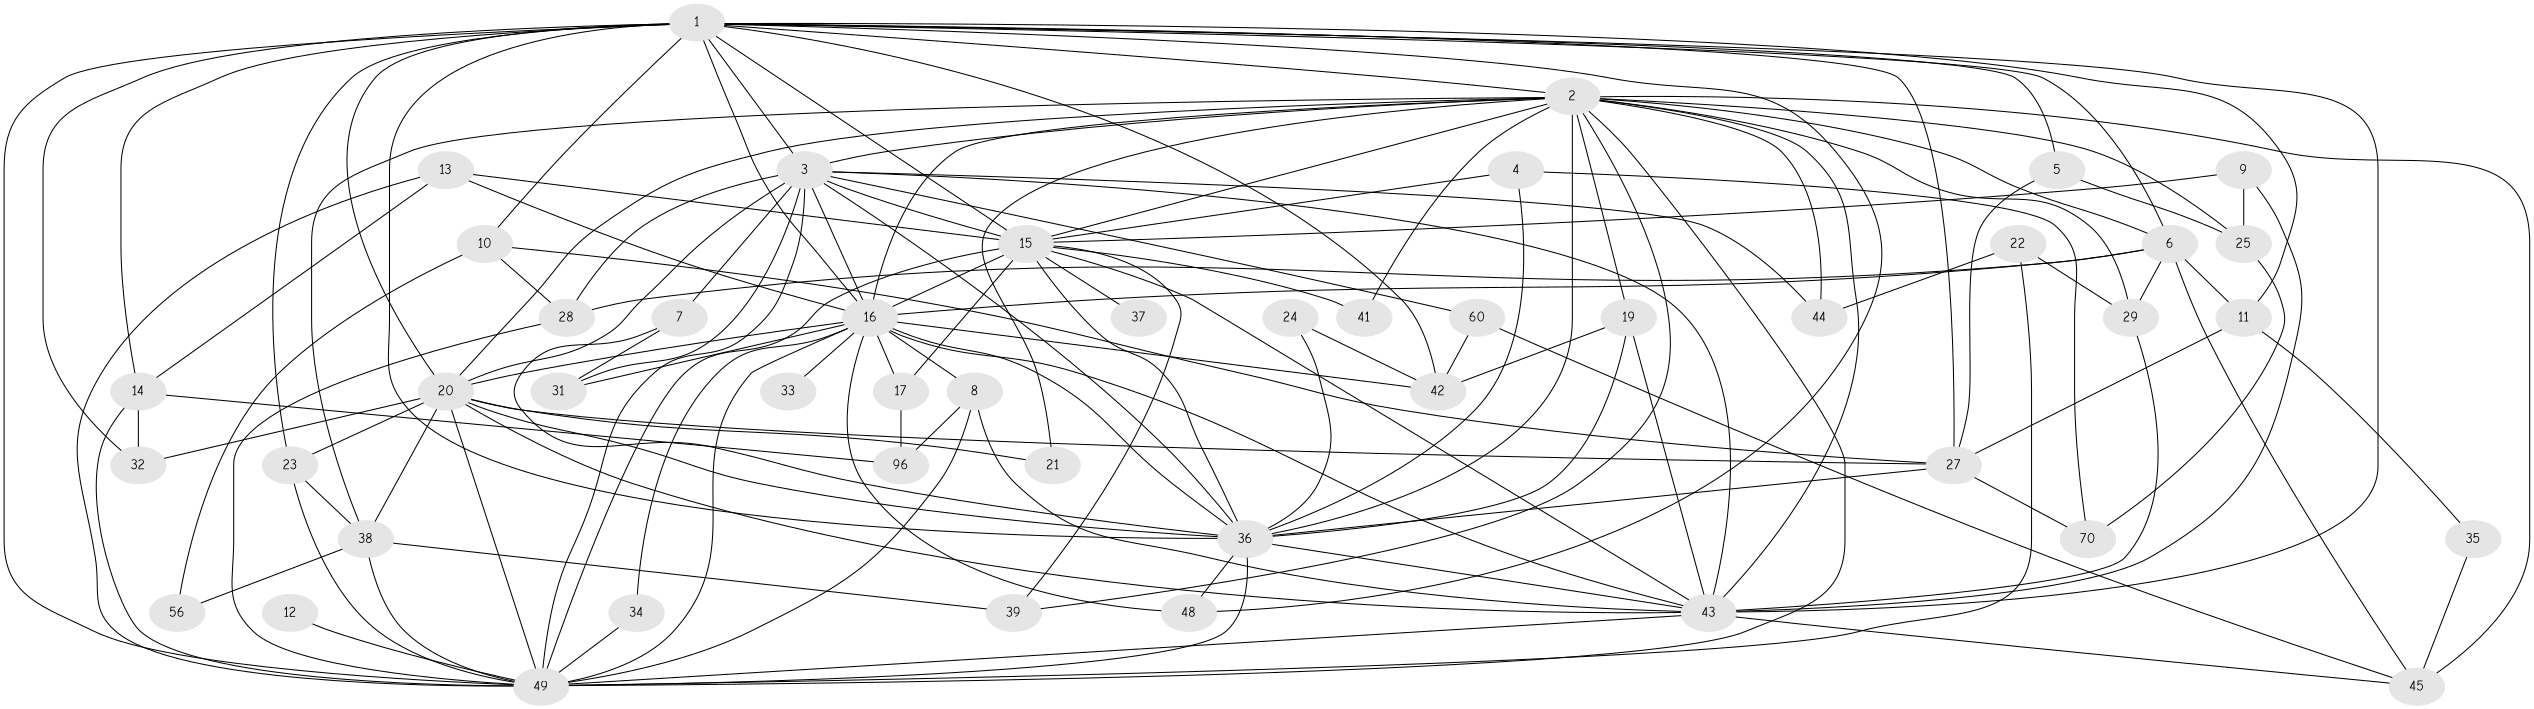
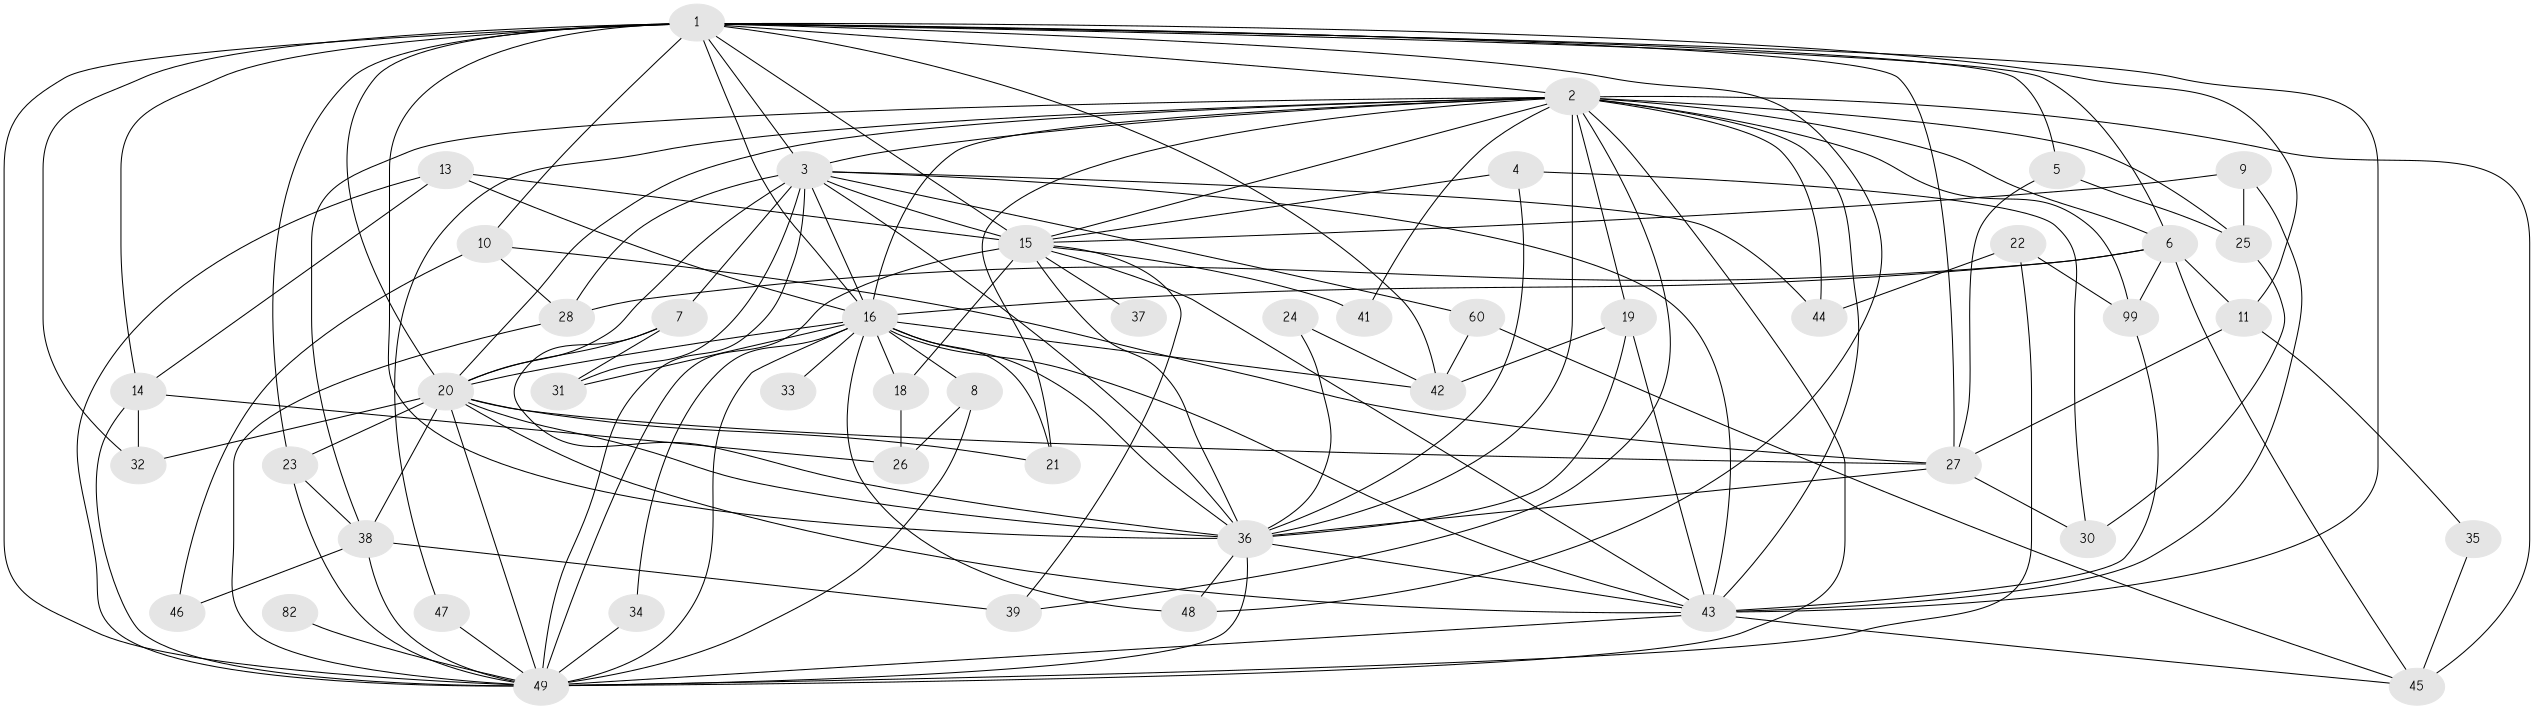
edge "15" -- "16": now "21" -- "16"
node "29": label "29" -> "99"
edge "7" -- "20": added
node "17": label "17" -> "18"
node "96": label "96" -> "26"
node "70": label "70" -> "30"
edge "8" -- "43": removed
node "56": label "56" -> "46"
node "12": label "12" -> "82"
node "47": added
